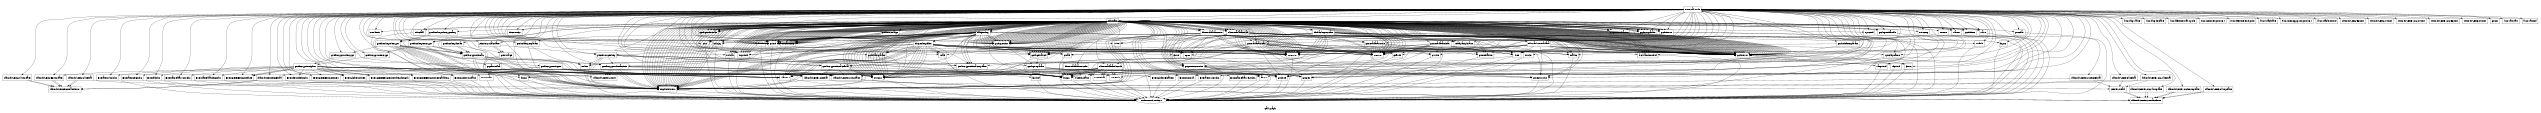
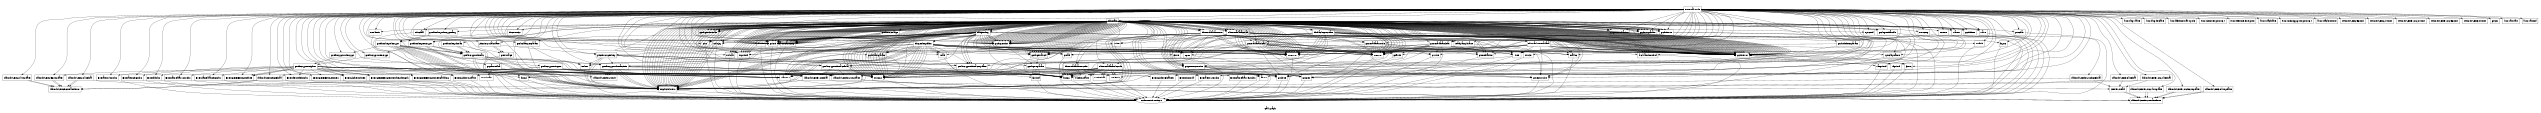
edge "eli_main" -> "eli_metadata_encode": added
edge "g_mediasize" -> "external node": reversed
edge "write" -> "Node0x805080520": now "write" -> "EVP_CipherUpdate"
